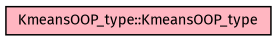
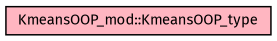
node "KmeansOOP_type::KmeansOOP_type": label "KmeansOOP_type::KmeansOOP_type" -> "KmeansOOP_mod::KmeansOOP_type"
